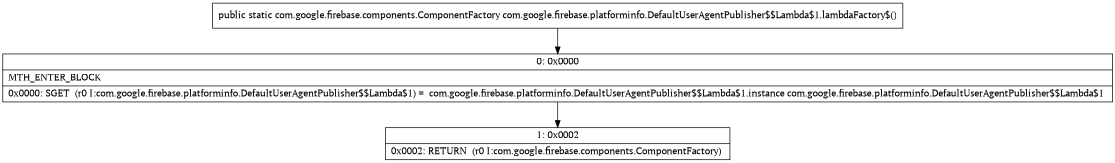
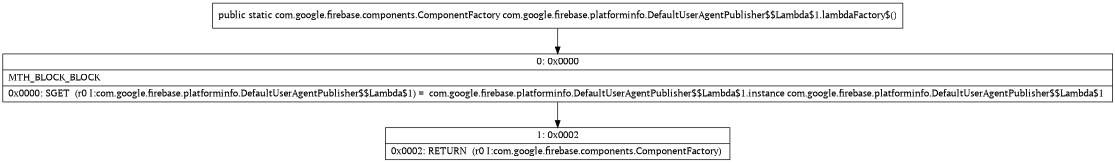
node "0: 0x0000": text "MTH_ENTER_BLOCK" -> "MTH_BLOCK_BLOCK"
